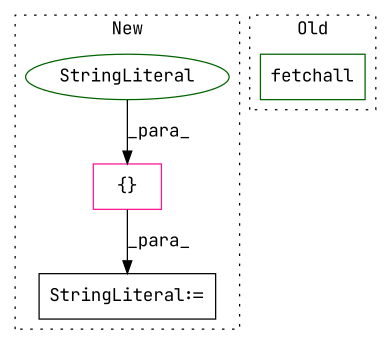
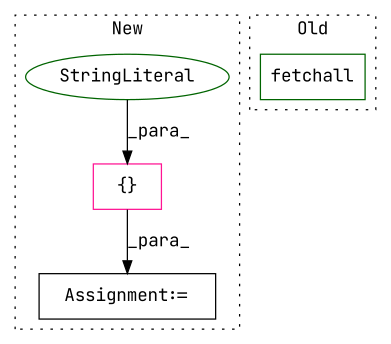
node "StringLiteral:=": label "StringLiteral:=" -> "Assignment:="
